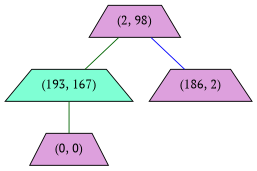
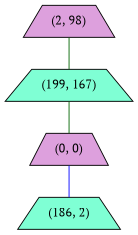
edge "(2, 98)" -- "(186, 2)": now "(0, 0)" -- "(186, 2)"
node "(193, 167)": label "(193, 167)" -> "(199, 167)"
node "(186, 2)": fillcolor plum -> aquamarine
